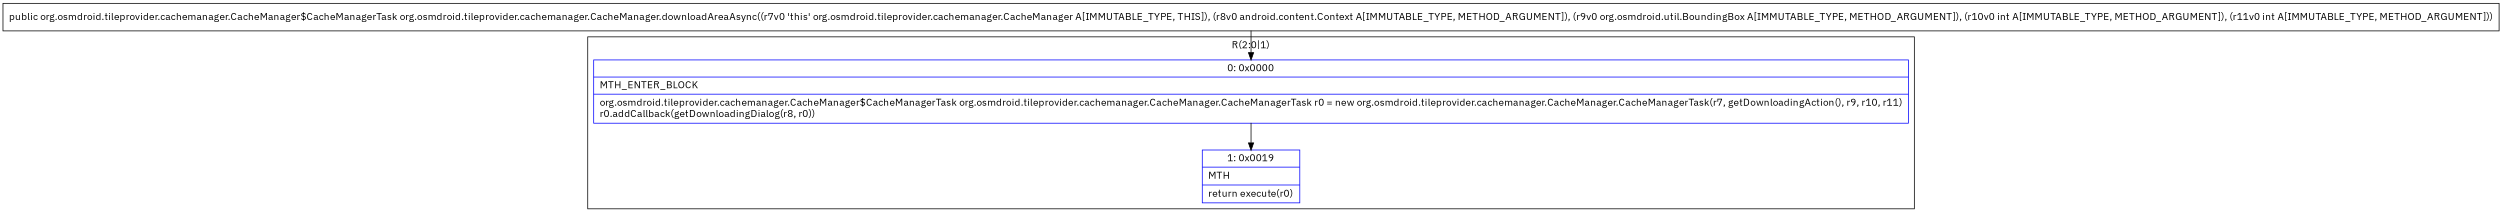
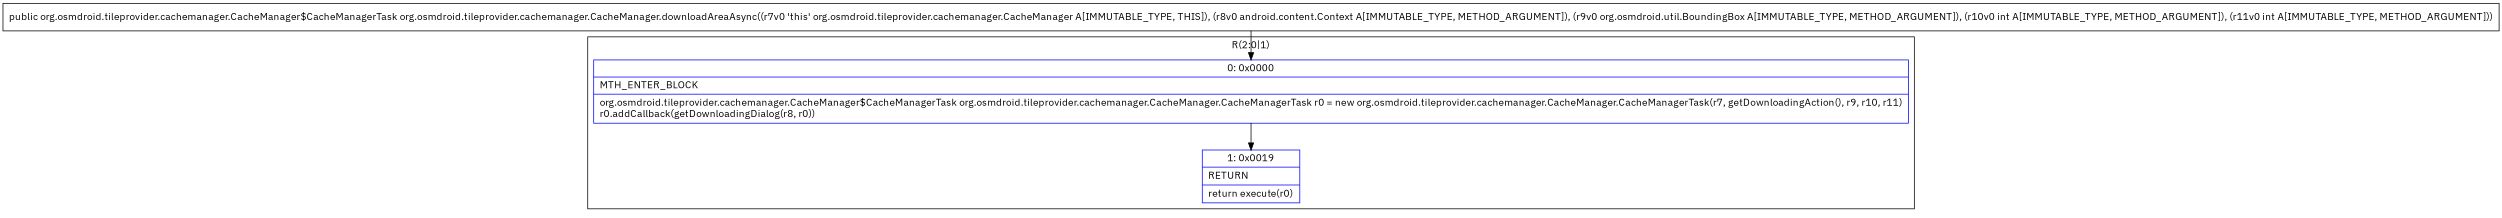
node "1: 0x0019": text "MTH" -> "RETURN"
